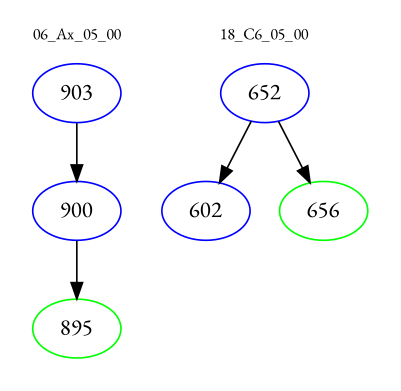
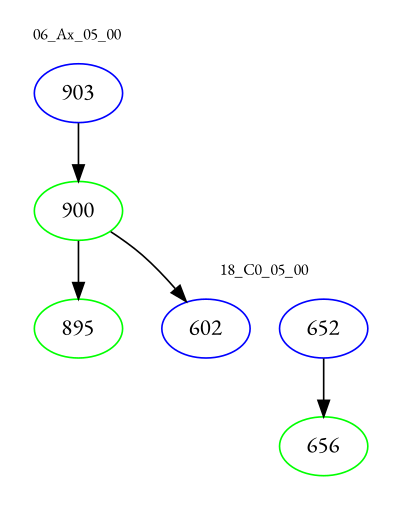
cluster "18_C6_05_00": label "18_C6_05_00" -> "18_C0_05_00"
edge "652" -> "602": now "900" -> "602"
node "900": color blue -> green
